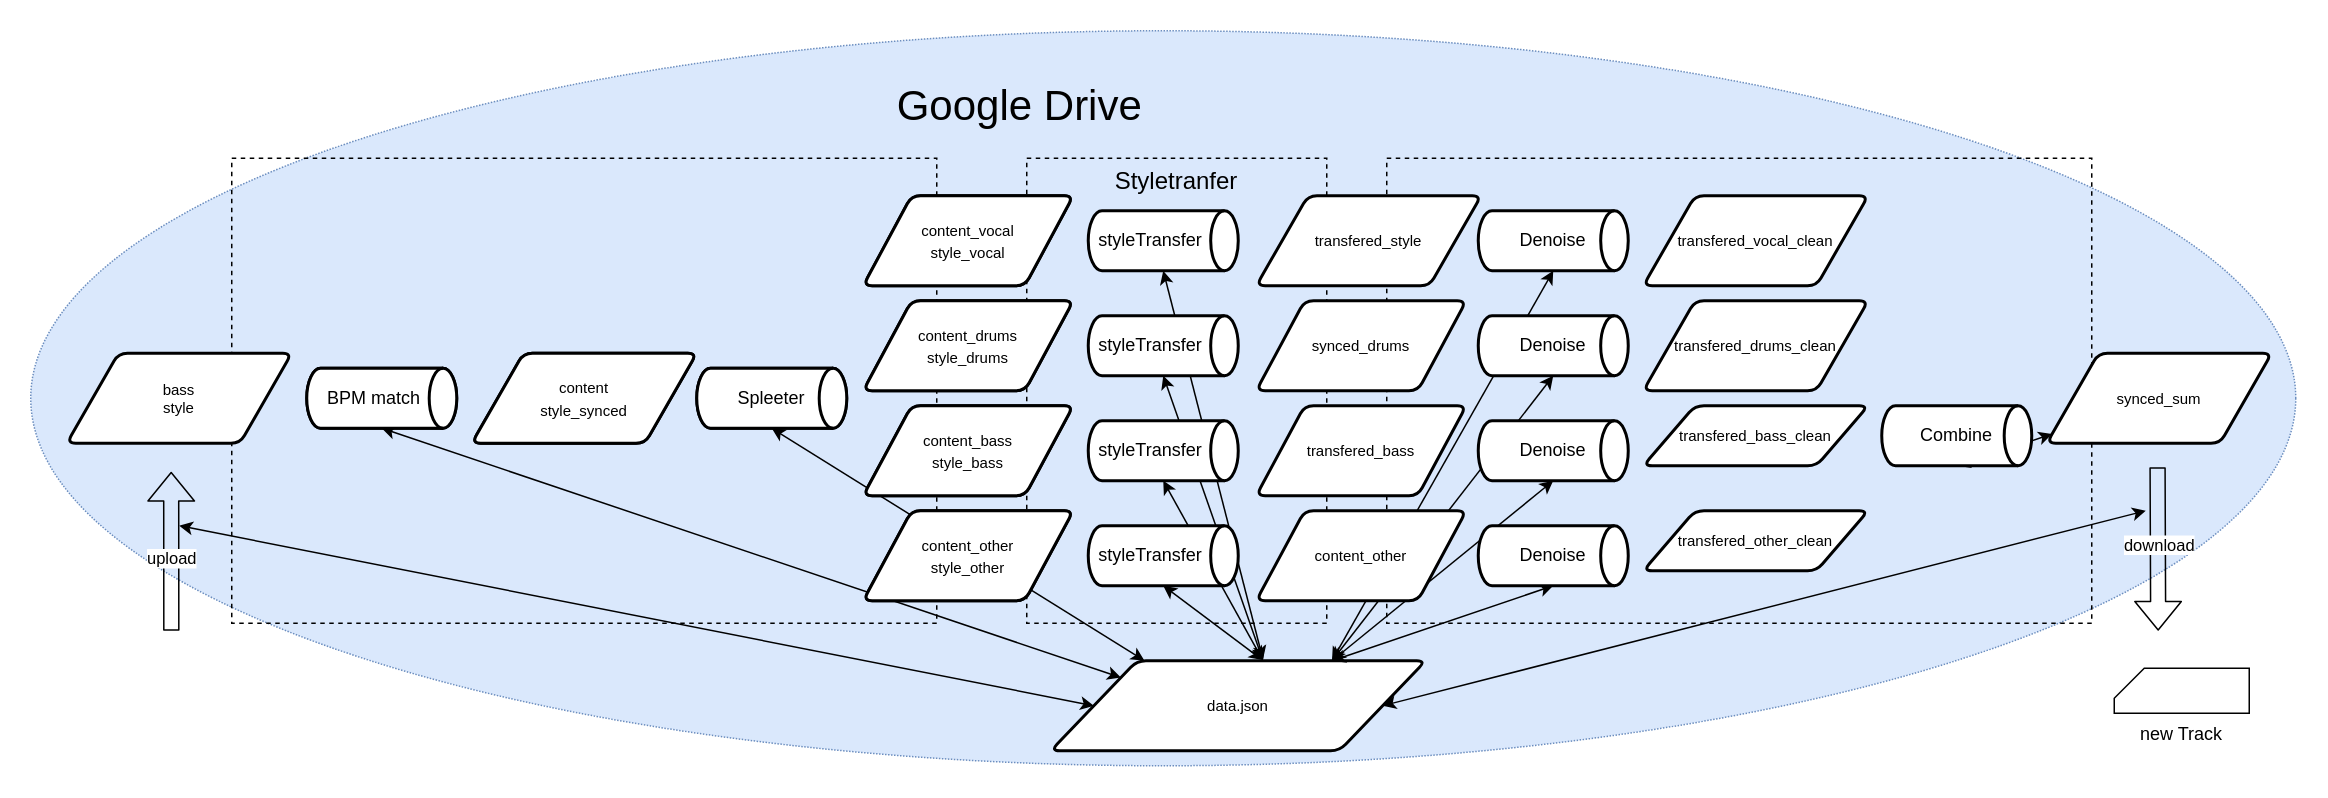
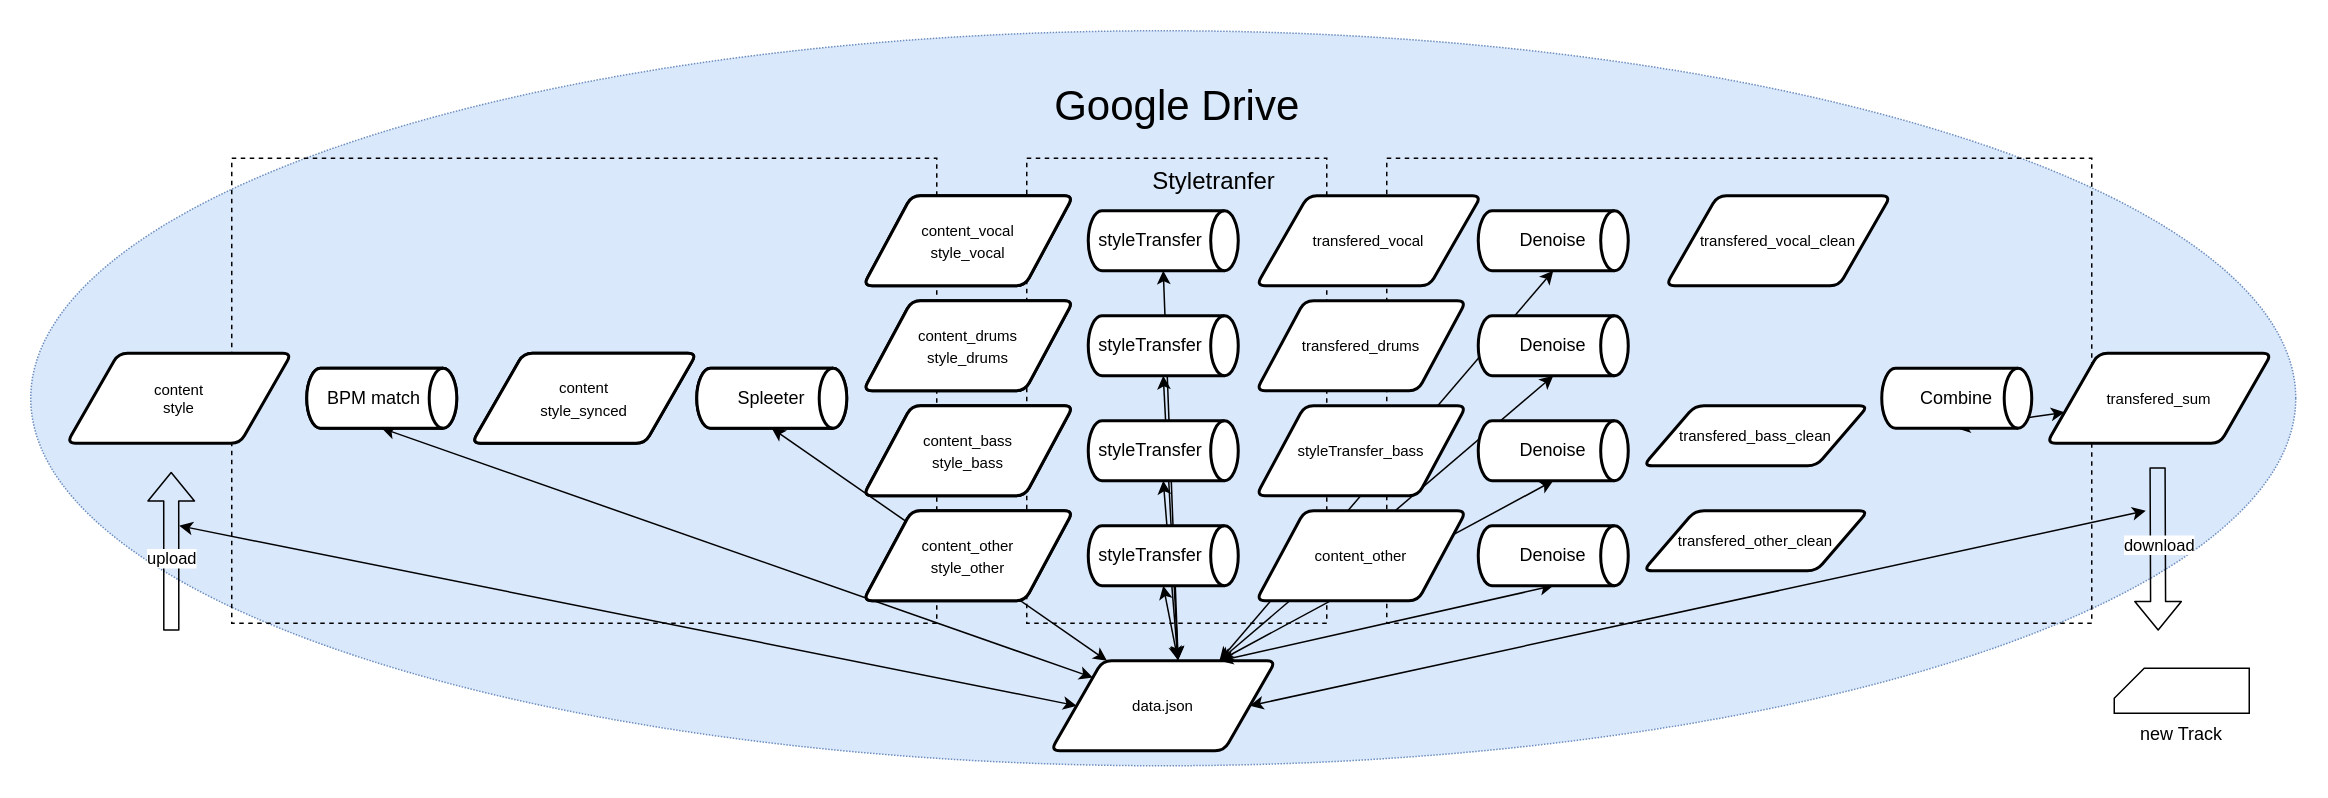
node "Google Drive": moved (1019, 106) -> (1177, 106)
node "Styletranfer": moved (1177, 181) -> (1214, 181)
node "transfered_style": label "transfered_style" -> "transfered_vocal"
node "transfered_vocal_clean": moved (1756, 241) -> (1778, 241)
node "synced_drums": label "synced_drums" -> "transfered_drums"
node "transfered_drums_clean": removed
node "bass style": label "bass style" -> "content style"
node "synced_sum": label "synced_sum" -> "transfered_sum"
node "Combine": moved (1957, 436) -> (1957, 398)
node "transfered_bass": label "transfered_bass" -> "styleTransfer_bass"
node "data.json": size 375x90 -> 225x90
